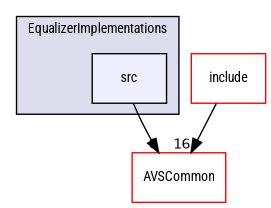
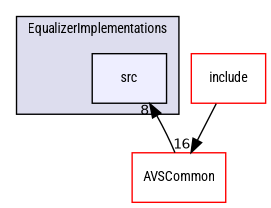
edge "src" -> "AVSCommon": reversed
